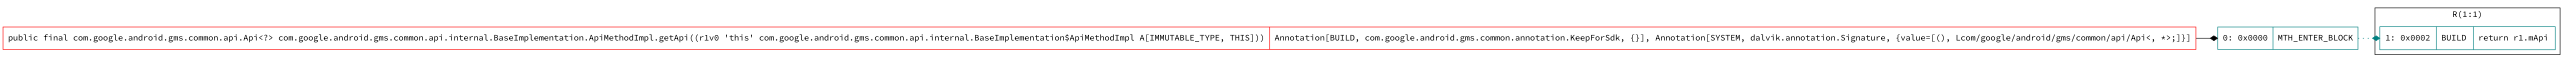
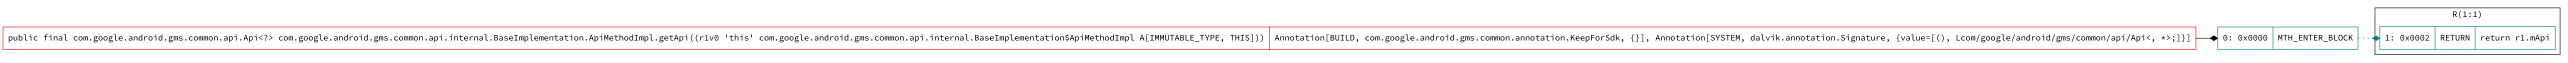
node "1: 0x0002": text "BUILD" -> "RETURN"
